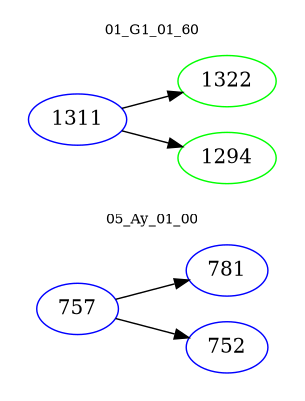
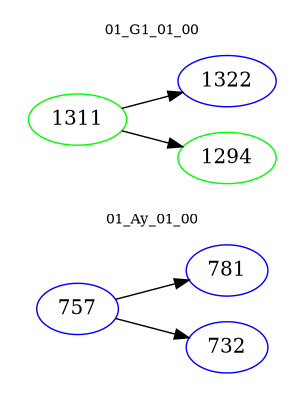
cluster "01_G1_01_60": label "01_G1_01_60" -> "01_G1_01_00"
node "1322": color green -> blue
node "1311": color blue -> green
cluster "05_Ay_01_00": label "05_Ay_01_00" -> "01_Ay_01_00"
node "752": label "752" -> "732"
